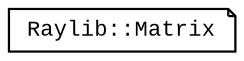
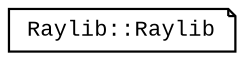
node "Raylib::Matrix": label "Raylib::Matrix" -> "Raylib::Raylib"
